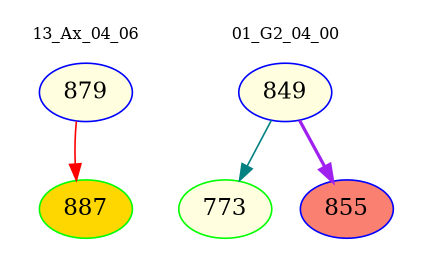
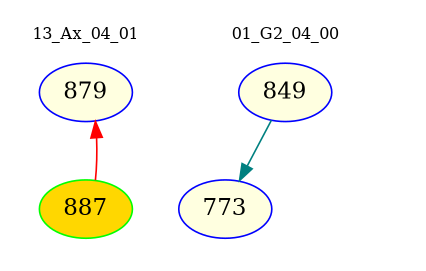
cluster "13_Ax_04_06": label "13_Ax_04_06" -> "13_Ax_04_01"
edge "879" -> "887": reversed
node "773": color green -> blue
node "855": removed
